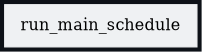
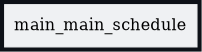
node "run_main_schedule": label "run_main_schedule" -> "main_main_schedule"
